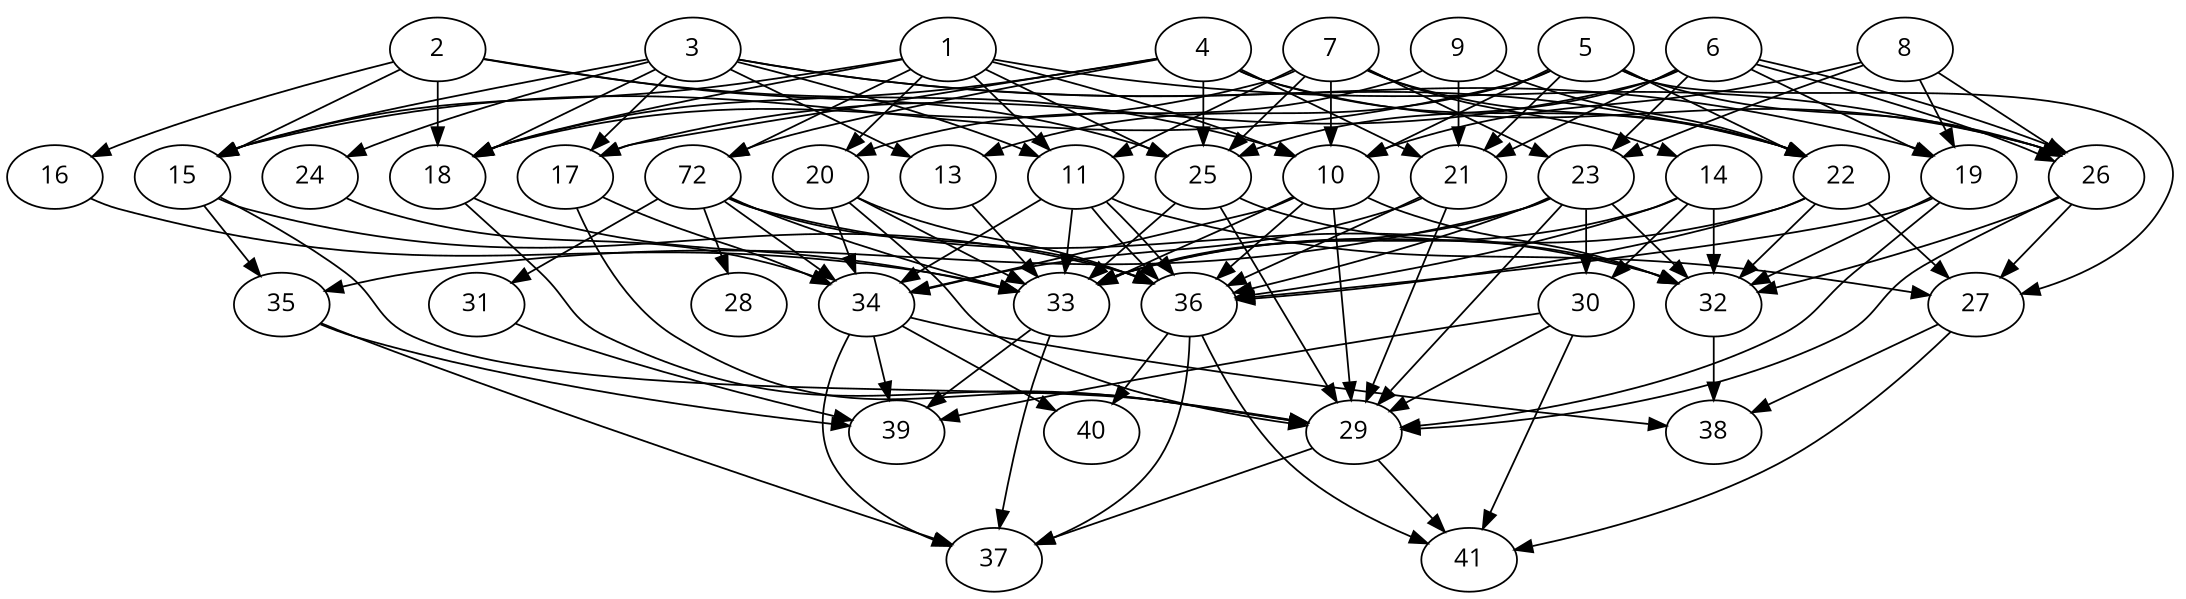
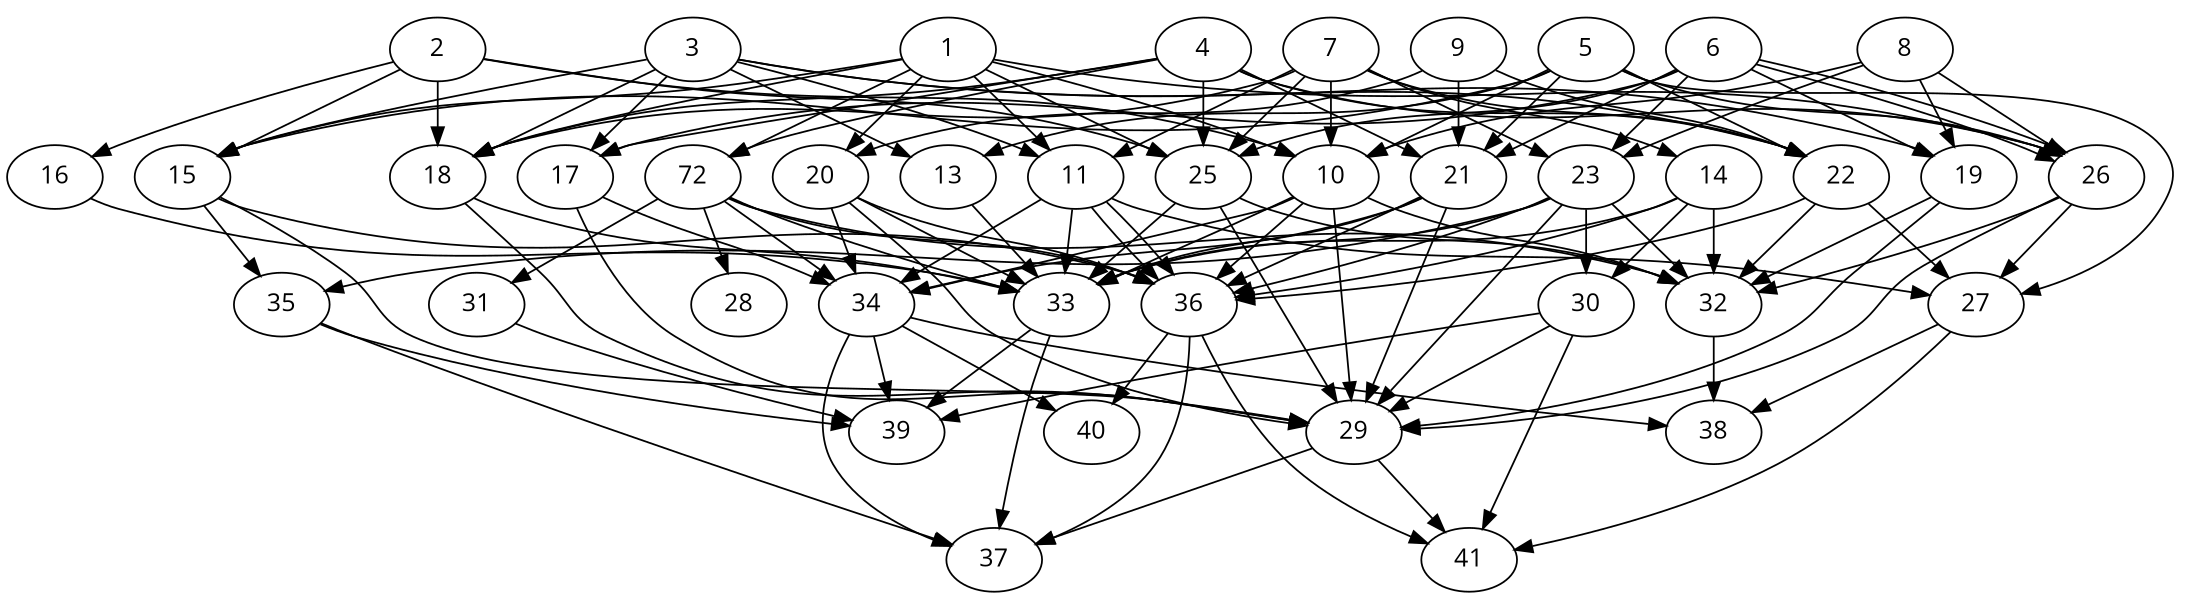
node "24": removed
edge "22" -> "33": now "21" -> "33"
edge "19" -> "36": removed
